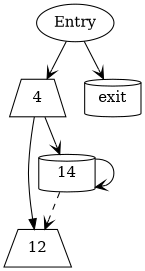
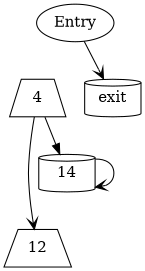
edge "Entry" -> "4": removed
edge "4" -> "14": arrowhead vee -> normal
edge "4" -> "12": arrowhead normal -> vee
edge "14" -> "12": removed
